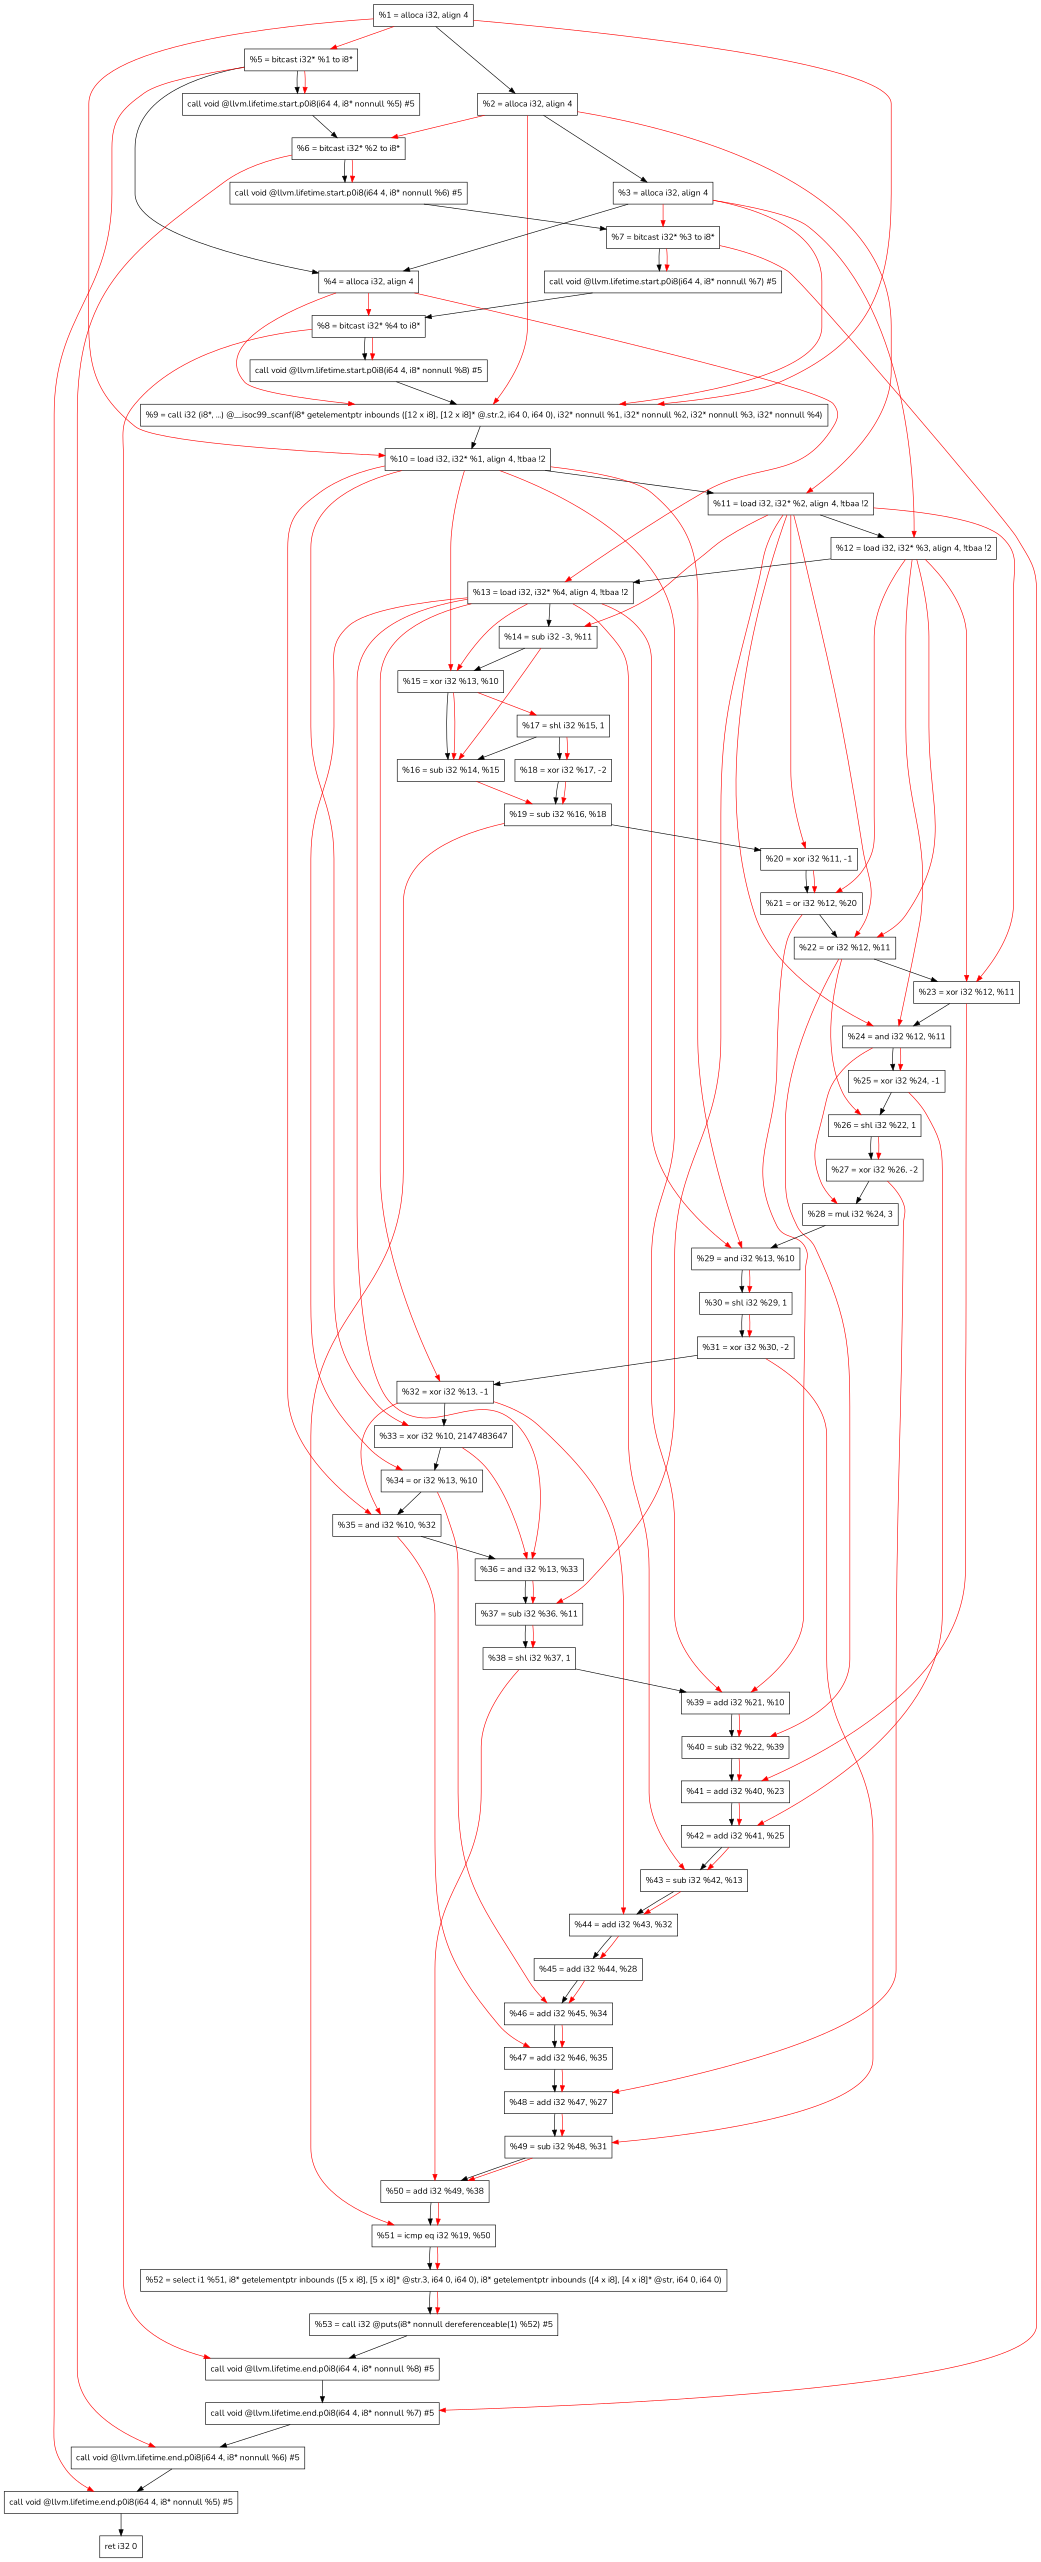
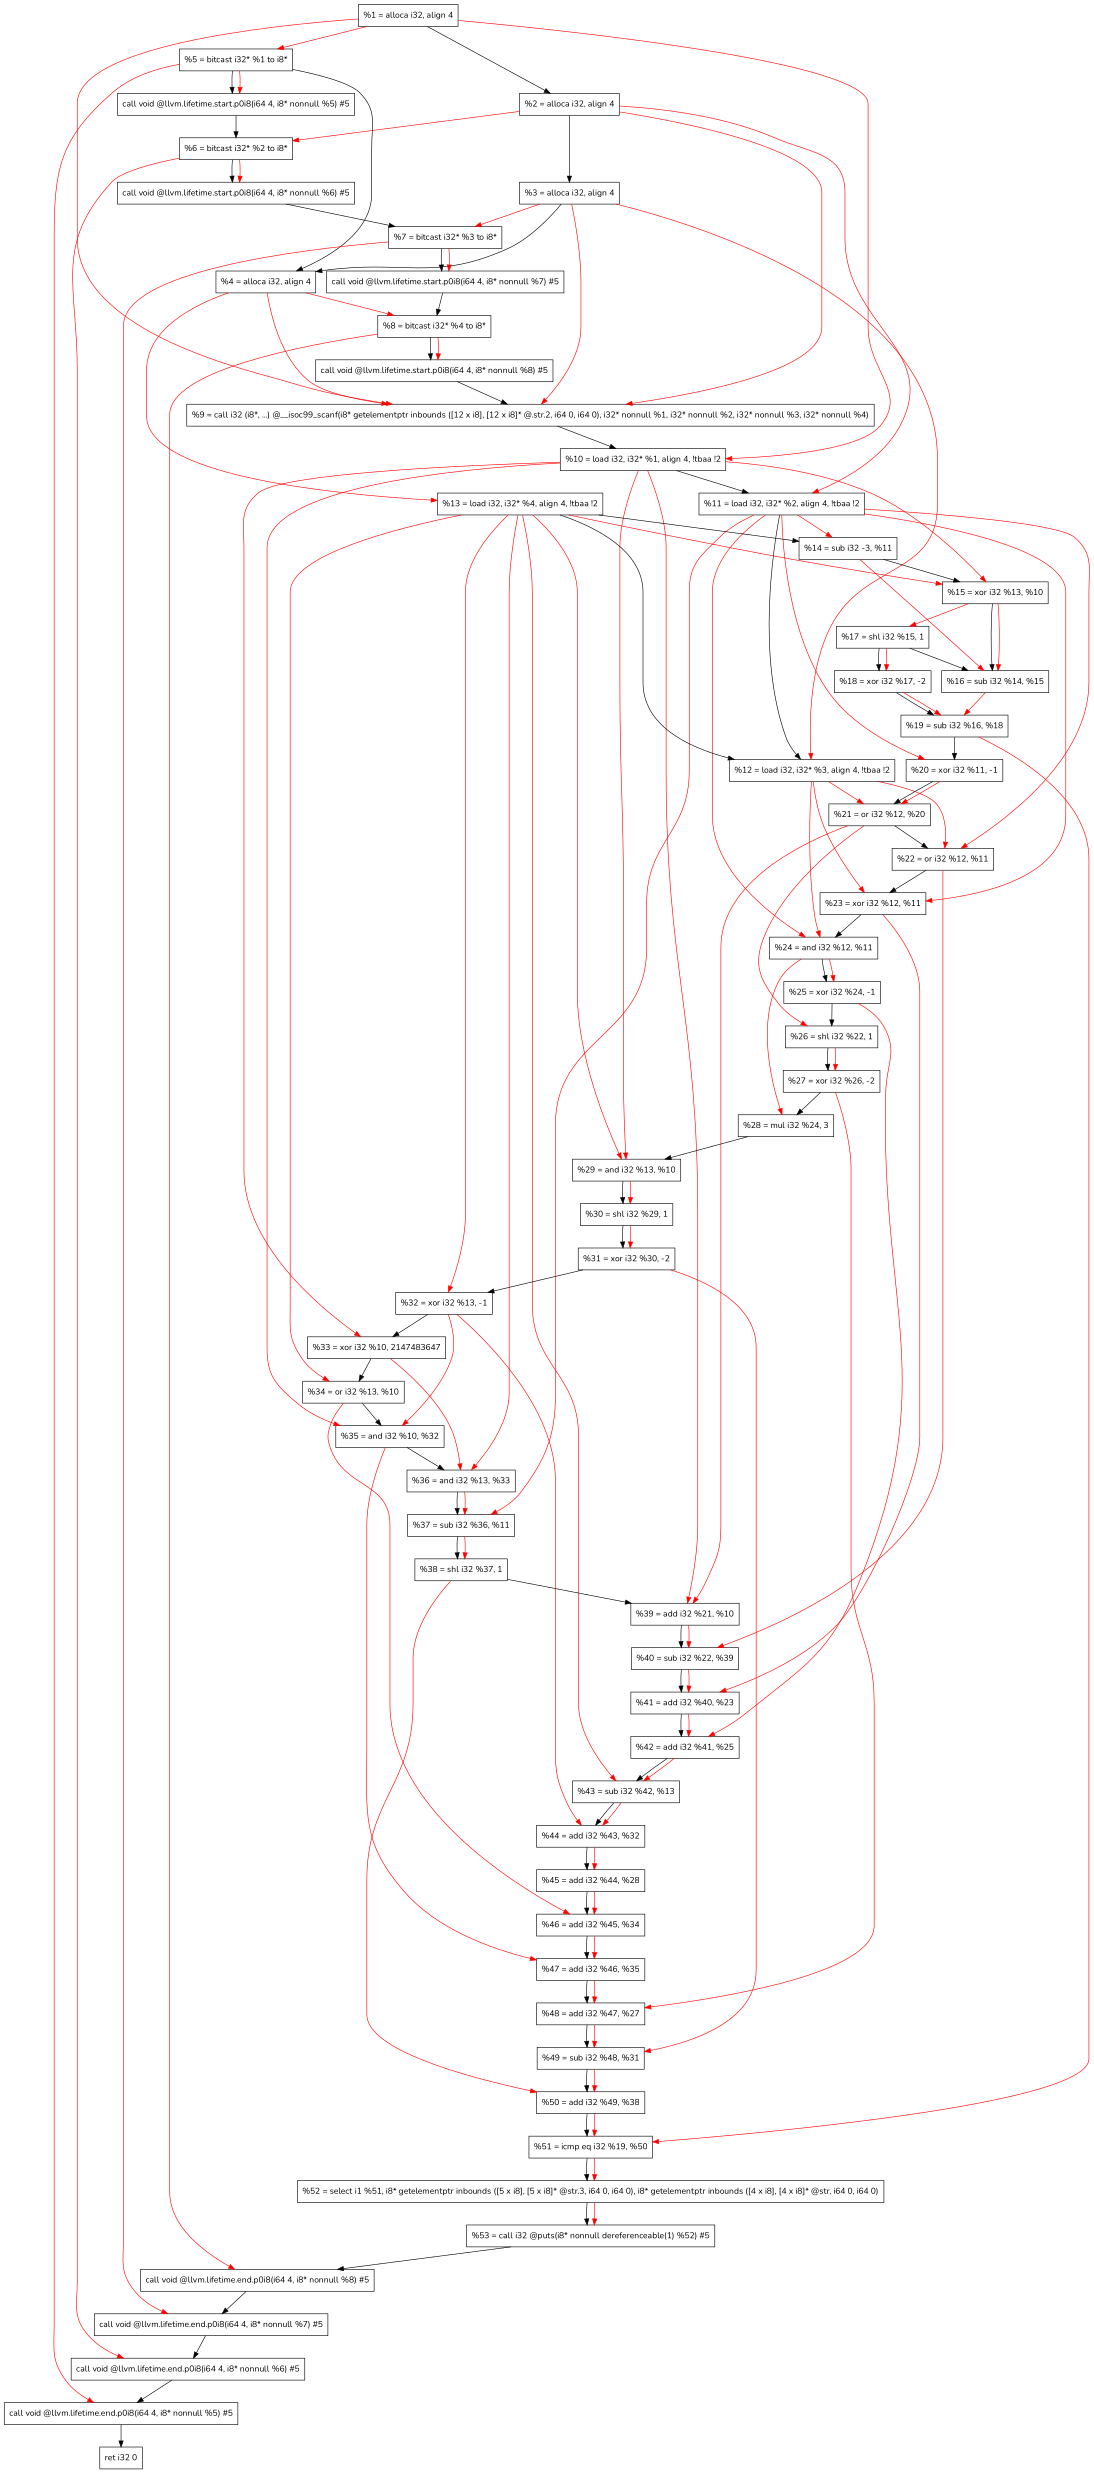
edge "%12 = load i32, i32* %3, align 4, !tbaa !2" -> "%13 = load i32, i32* %4, align 4, !tbaa !2": reversed
edge "%22 = or i32 %12, %11" -> "%26 = shl i32 %22, 1": now "%21 = or i32 %12, %20" -> "%26 = shl i32 %22, 1"
